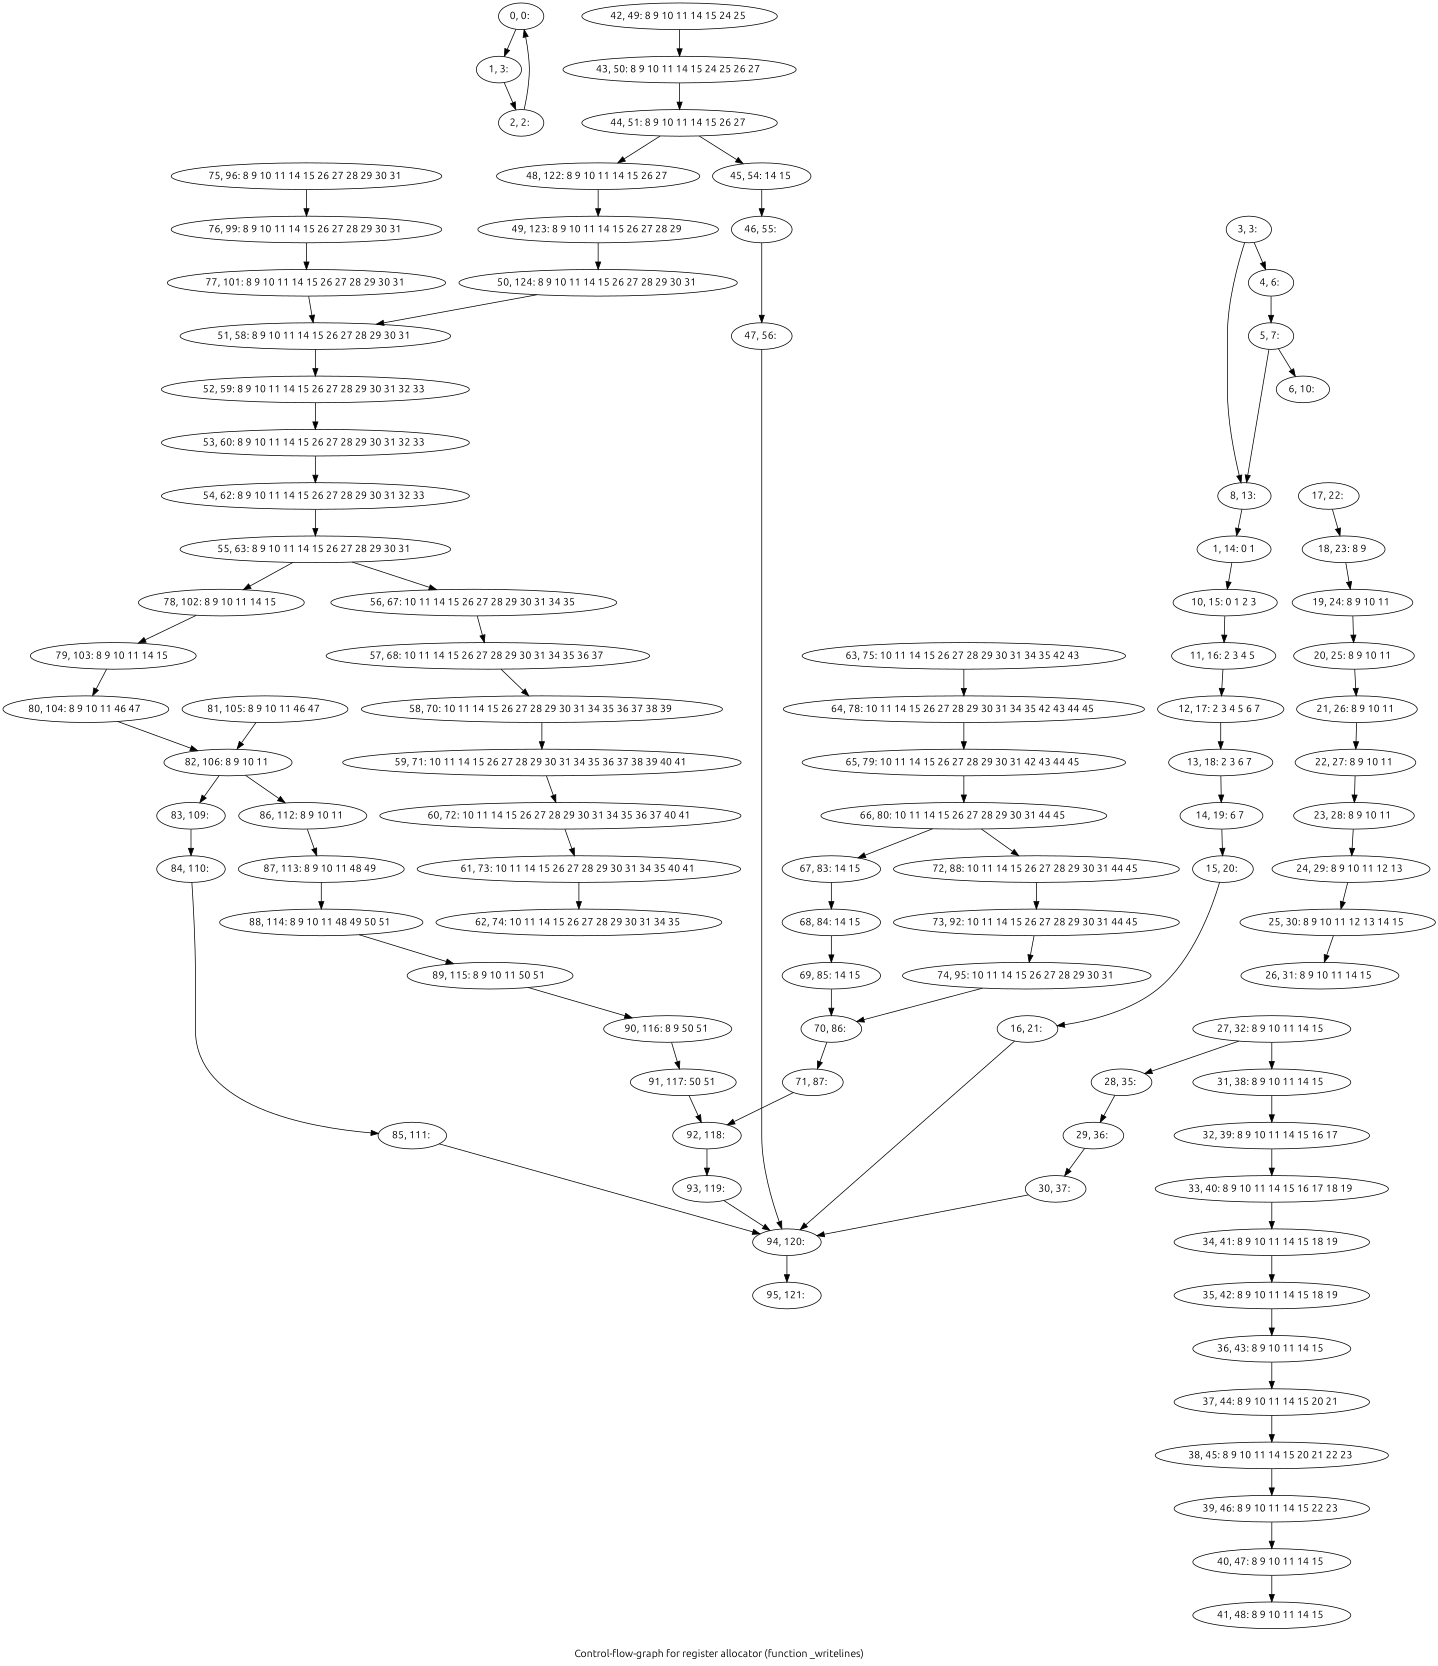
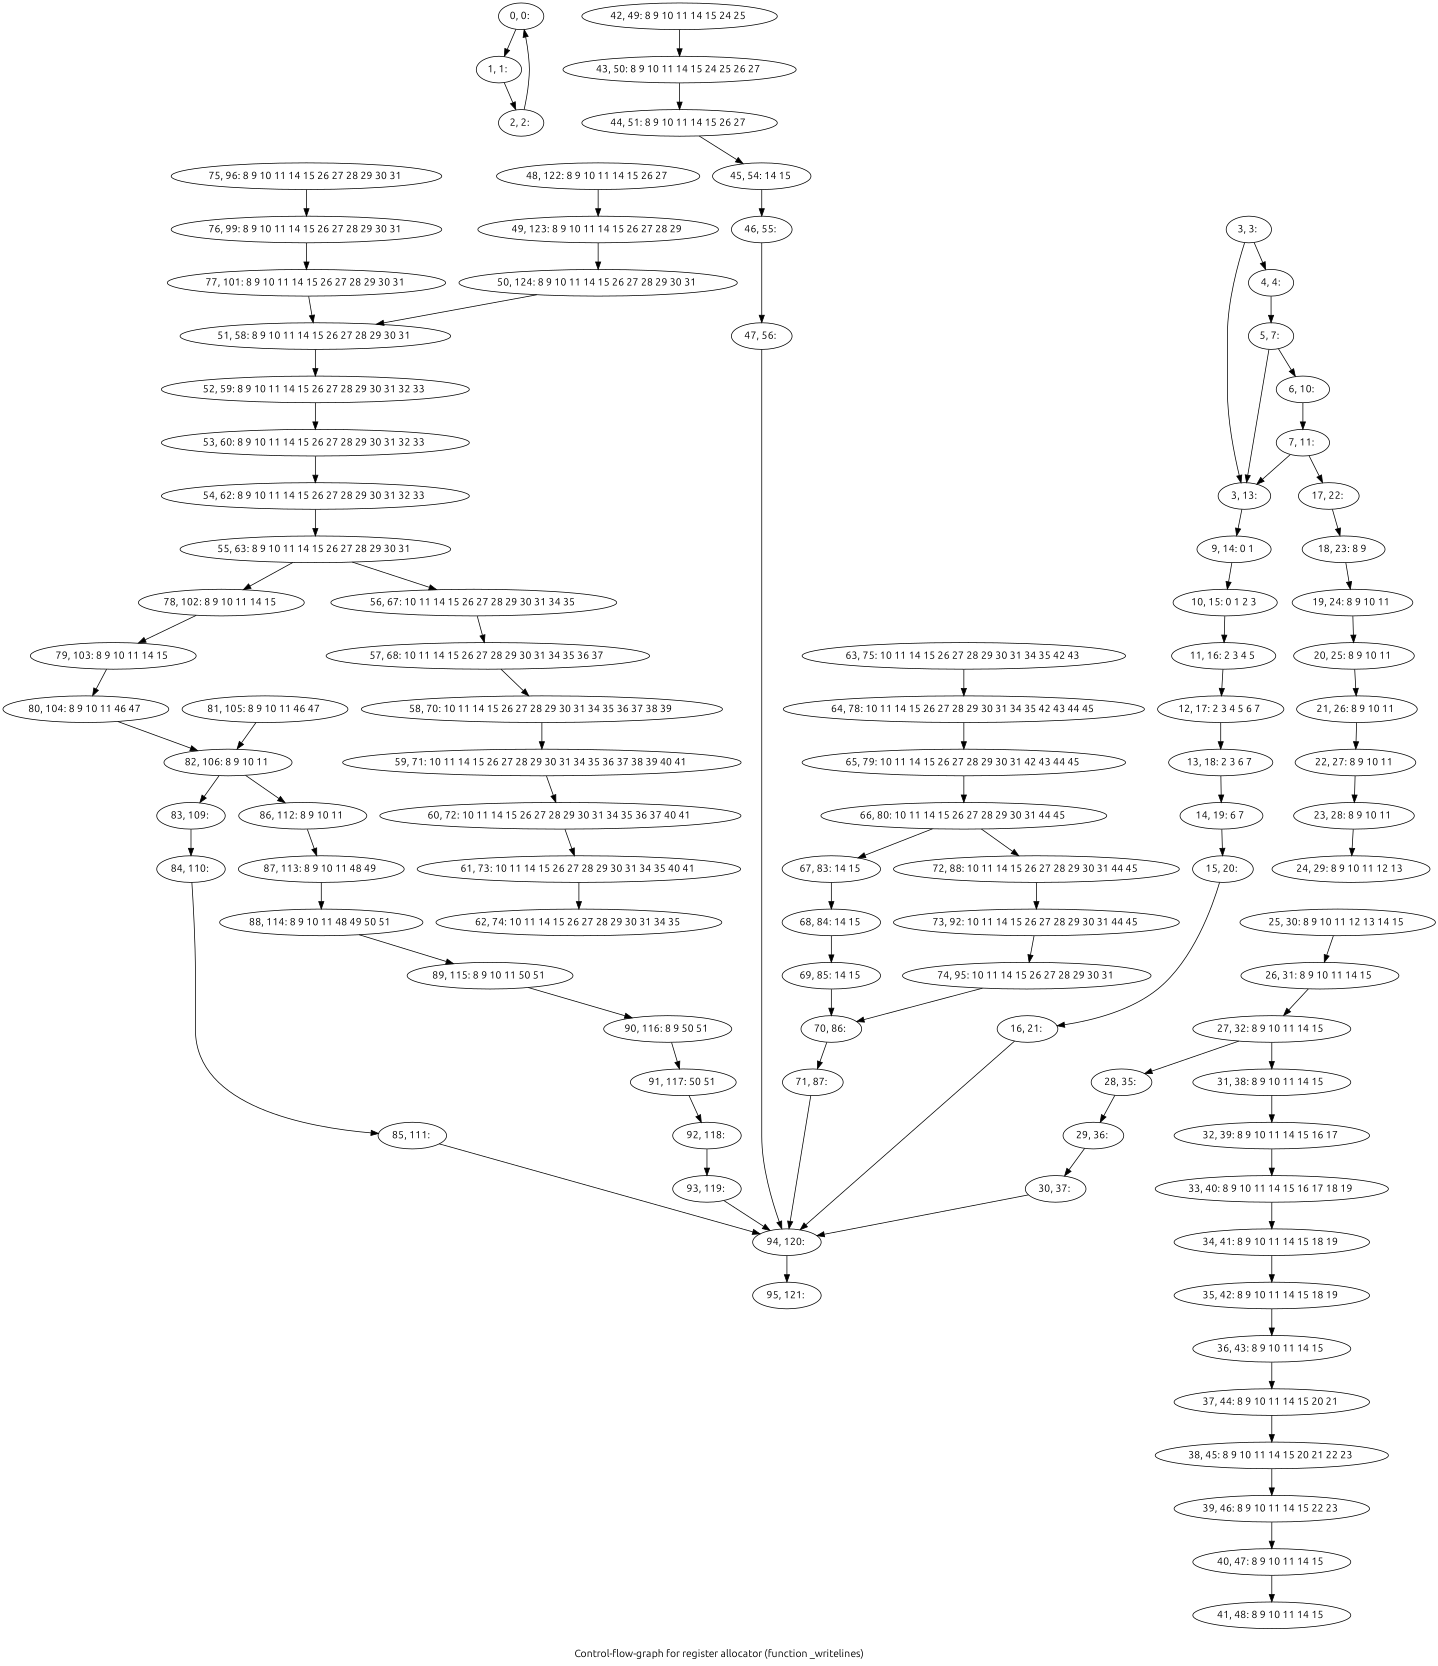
node "1, 3:": label "1, 3:" -> "1, 1:"
edge "44, 51: 8 9 10 11 14 15 26 27" -> "48, 122: 8 9 10 11 14 15 26 27": removed
node "4, 6:": label "4, 6:" -> "4, 4:"
node "7, 11:": added
node "8, 13:": label "8, 13:" -> "3, 13:"
node "1, 14: 0 1": label "1, 14: 0 1" -> "9, 14: 0 1"
edge "24, 29: 8 9 10 11 12 13" -> "25, 30: 8 9 10 11 12 13 14 15": removed
edge "26, 31: 8 9 10 11 14 15" -> "27, 32: 8 9 10 11 14 15": added
edge "71, 87:" -> "92, 118:": now "71, 87:" -> "94, 120:"
